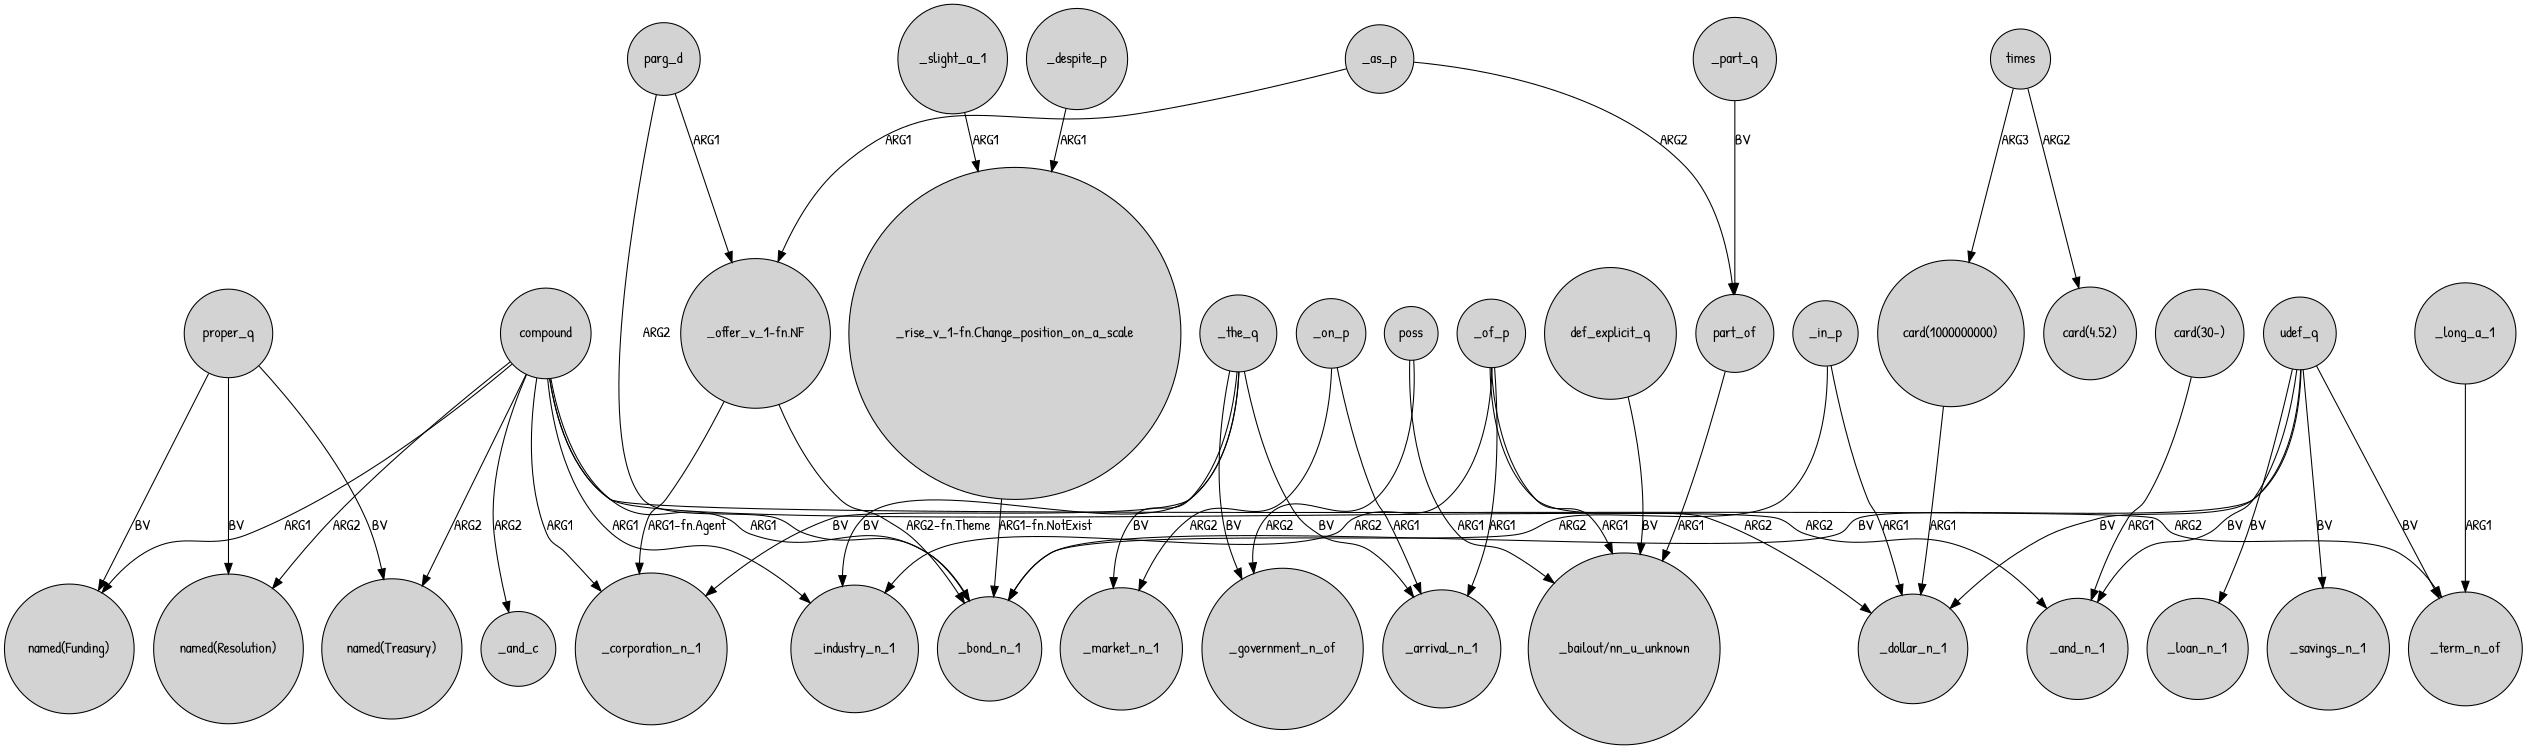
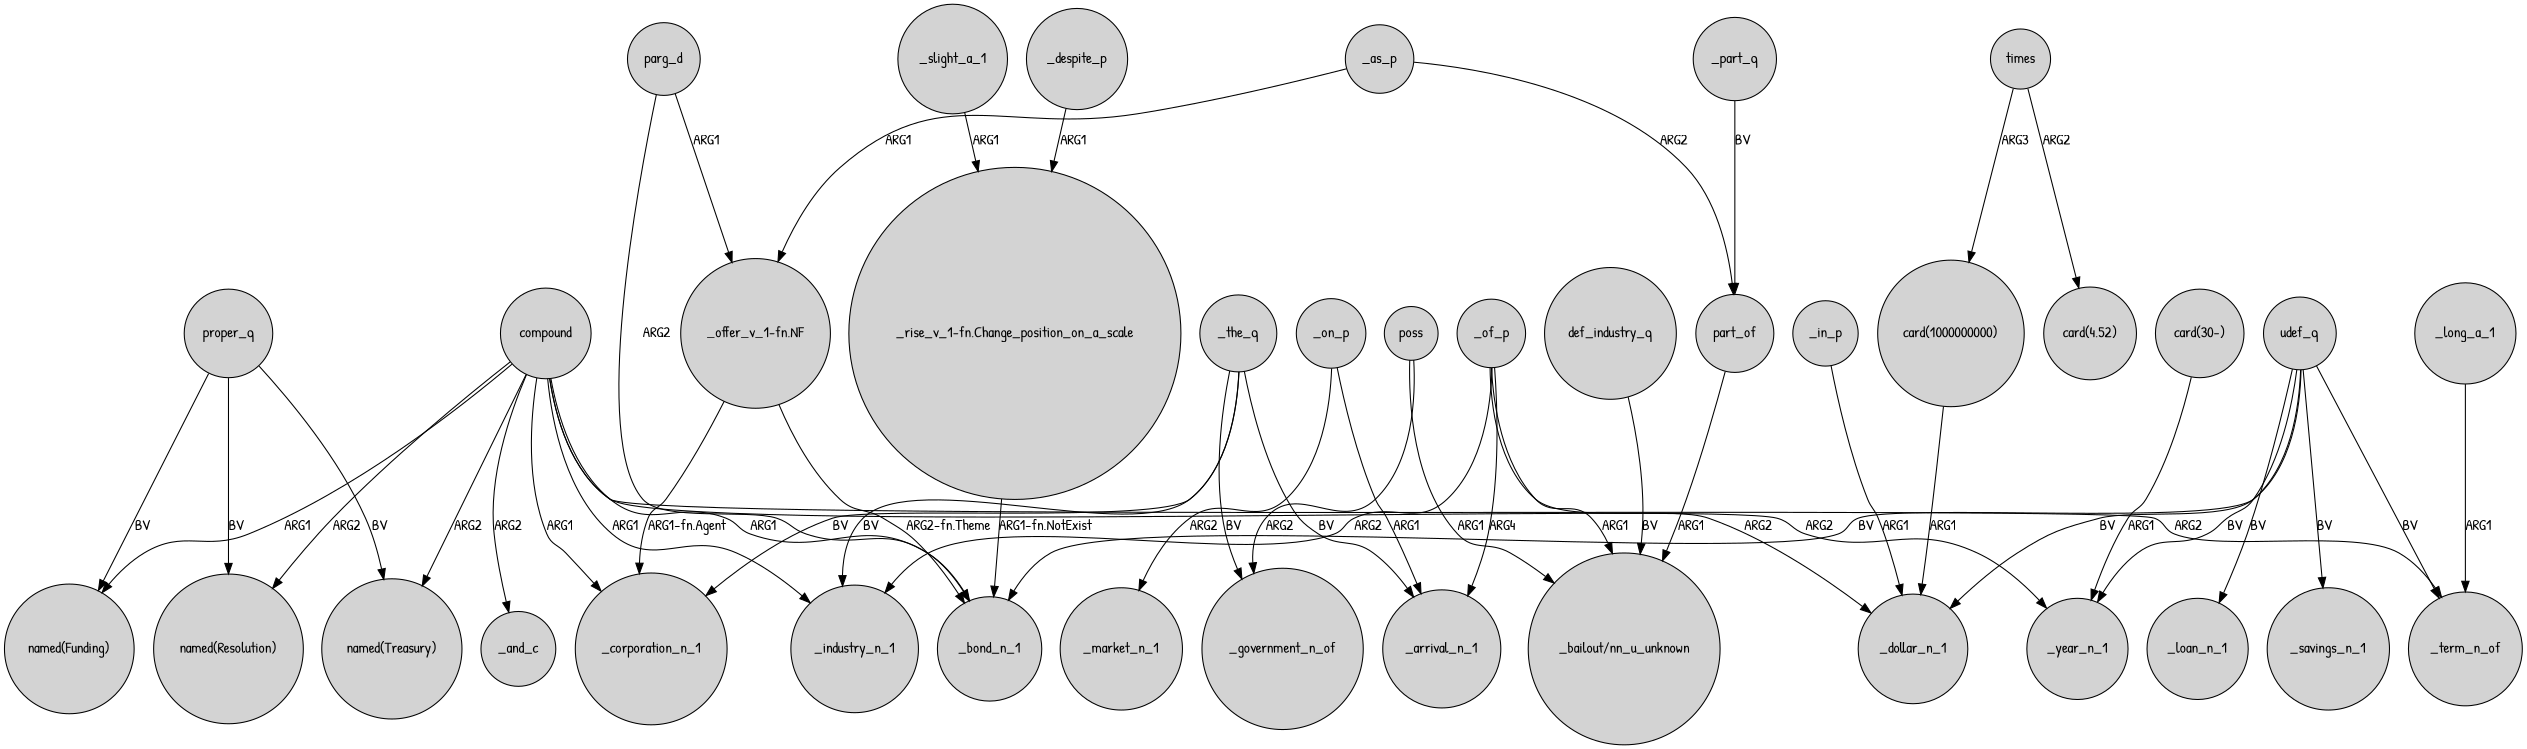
node "def_explicit_q": label "def_explicit_q" -> "def_industry_q"
edge "_the_q" -> "_market_n_1": removed, label "BV"
edge "_of_p" -> "_arrival_n_1": label "ARG1" -> "ARG4"
edge "_in_p" -> "_bond_n_1": removed, label "ARG2"
node "_and_n_1": label "_and_n_1" -> "_year_n_1"
